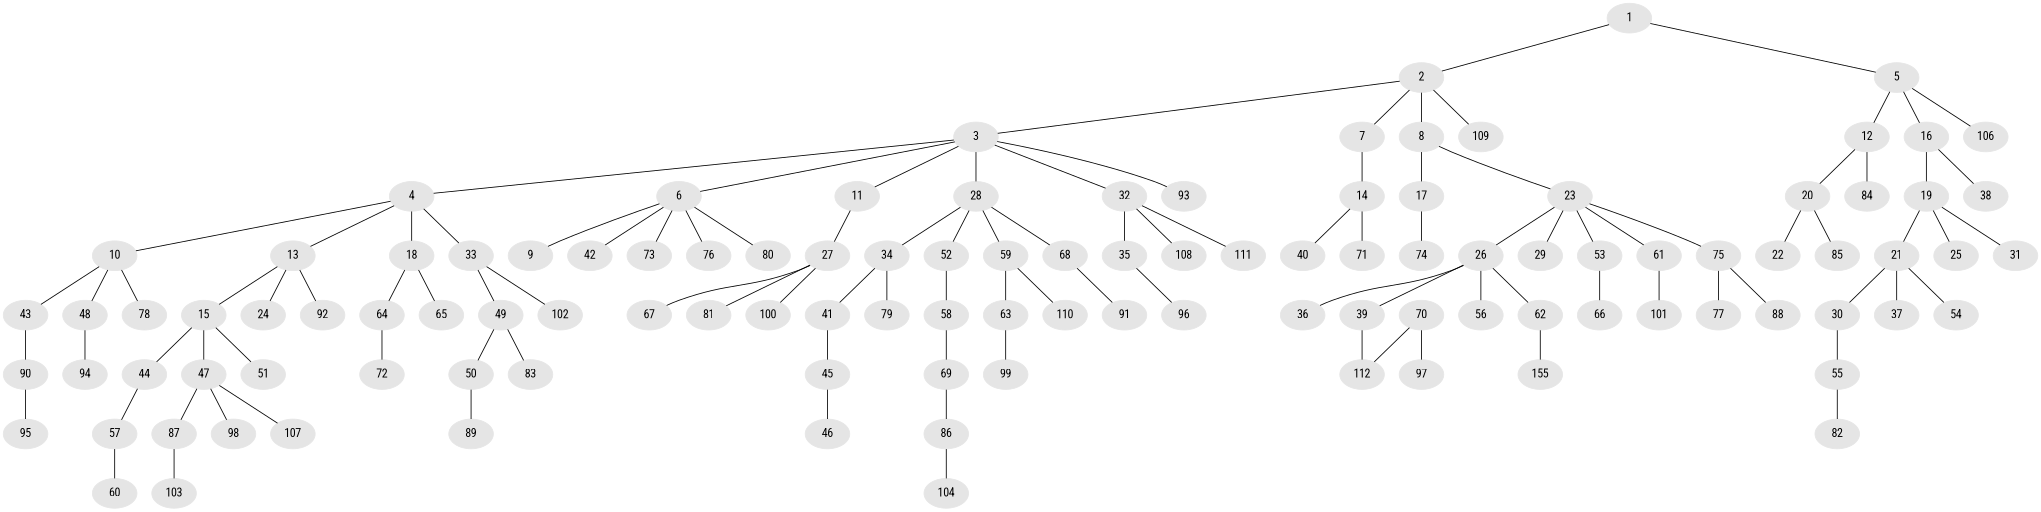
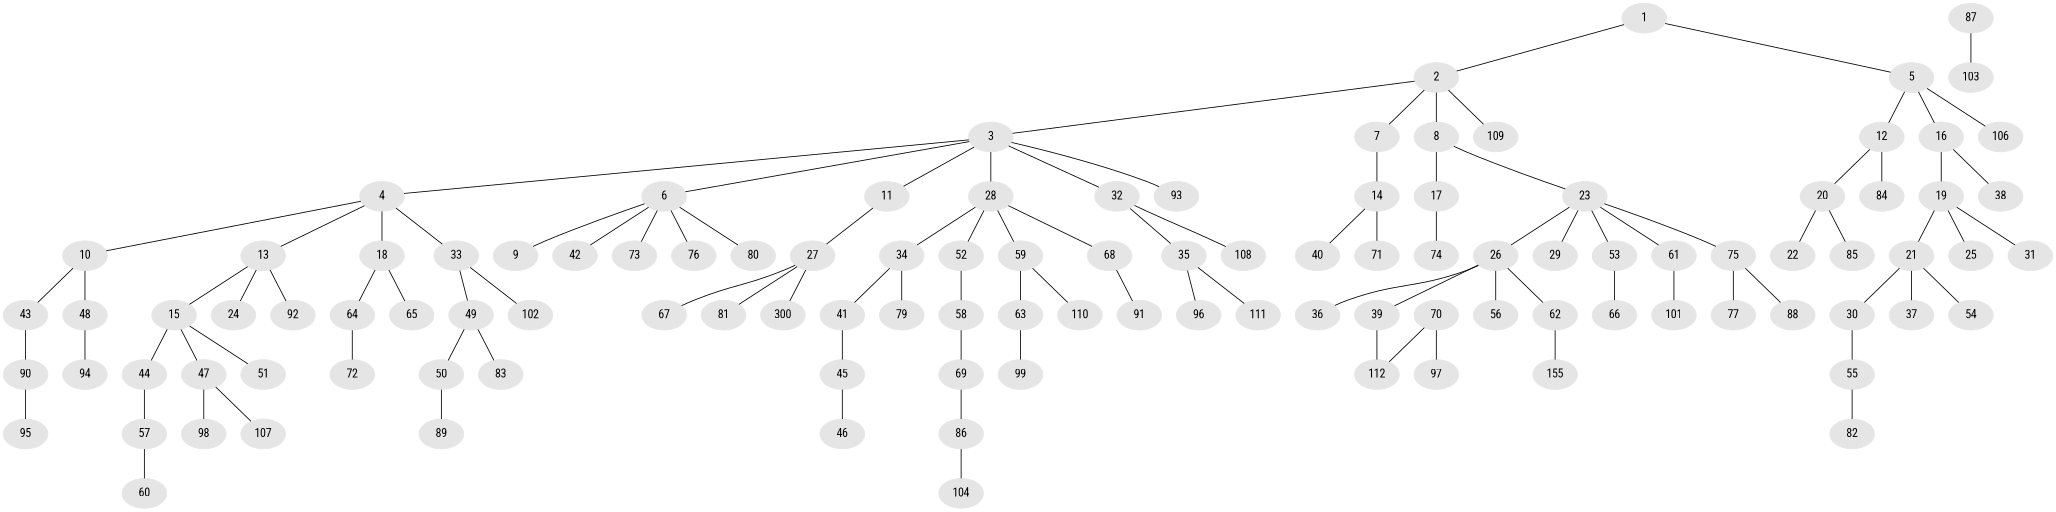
edge "32" -- "111": now "35" -- "111"
node "78": removed
node "100": label "100" -> "300"
edge "47" -- "87": removed
